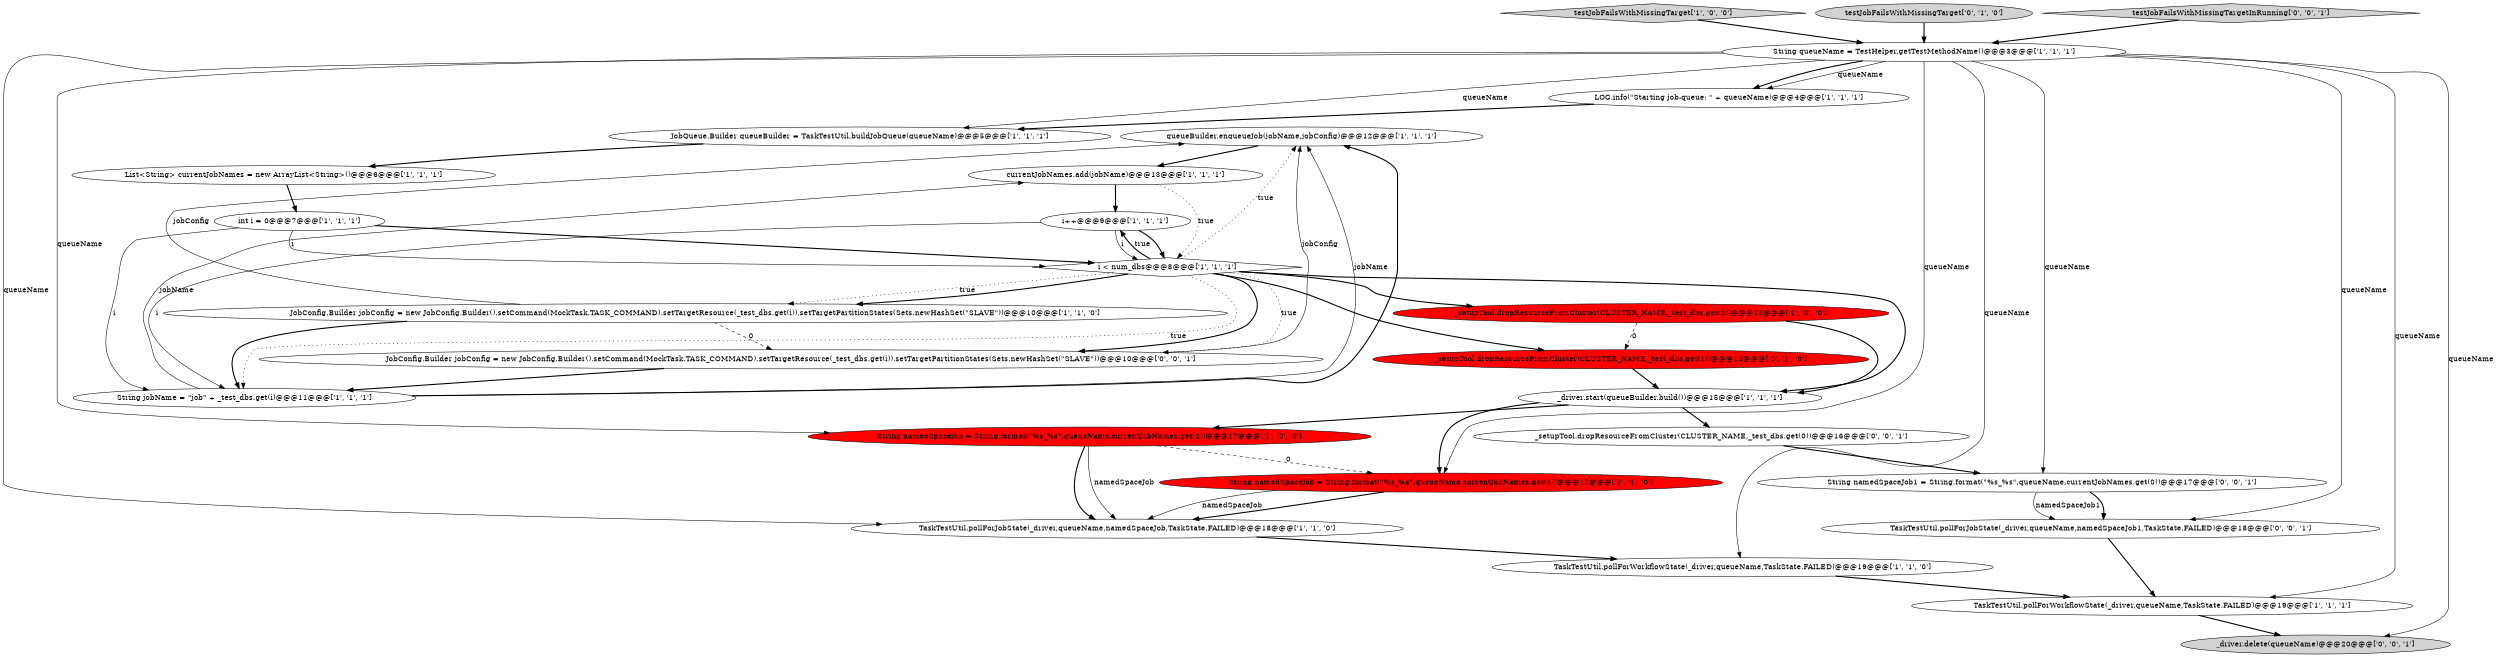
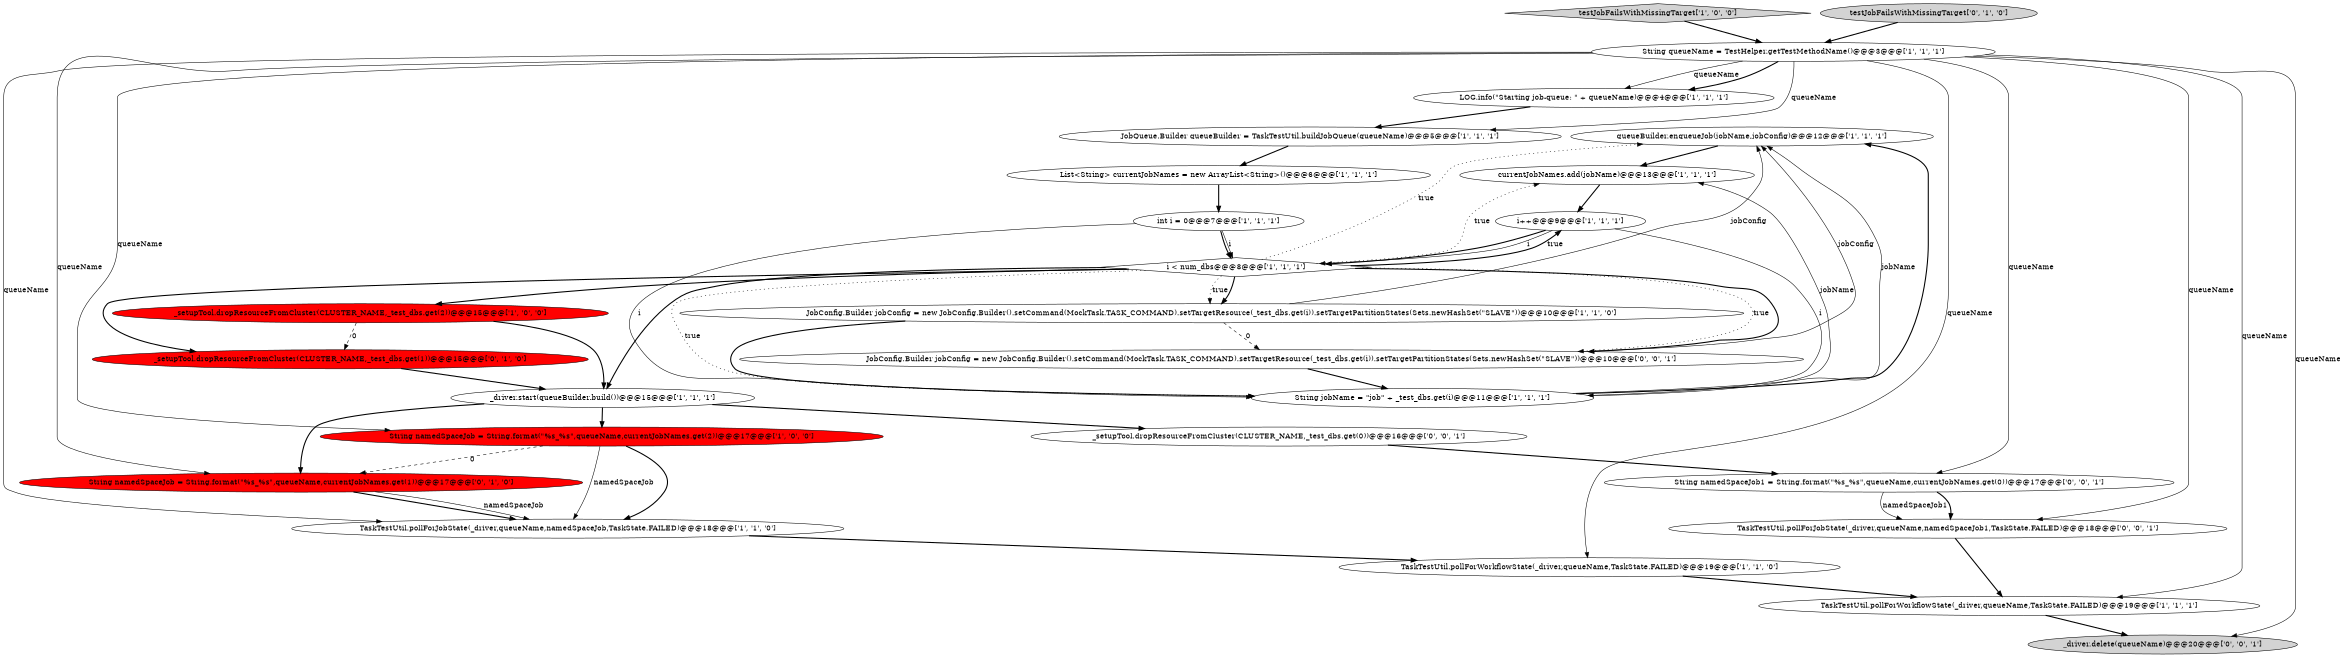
node "testJobFailsWithMissingTargetInRunning['0', '0', '1']": removed
edge "currentJobNames.add(jobName)@@@13@@@['1', '1', '1']" -> "i < num_dbs@@@8@@@['1', '1', '1']": reversed
